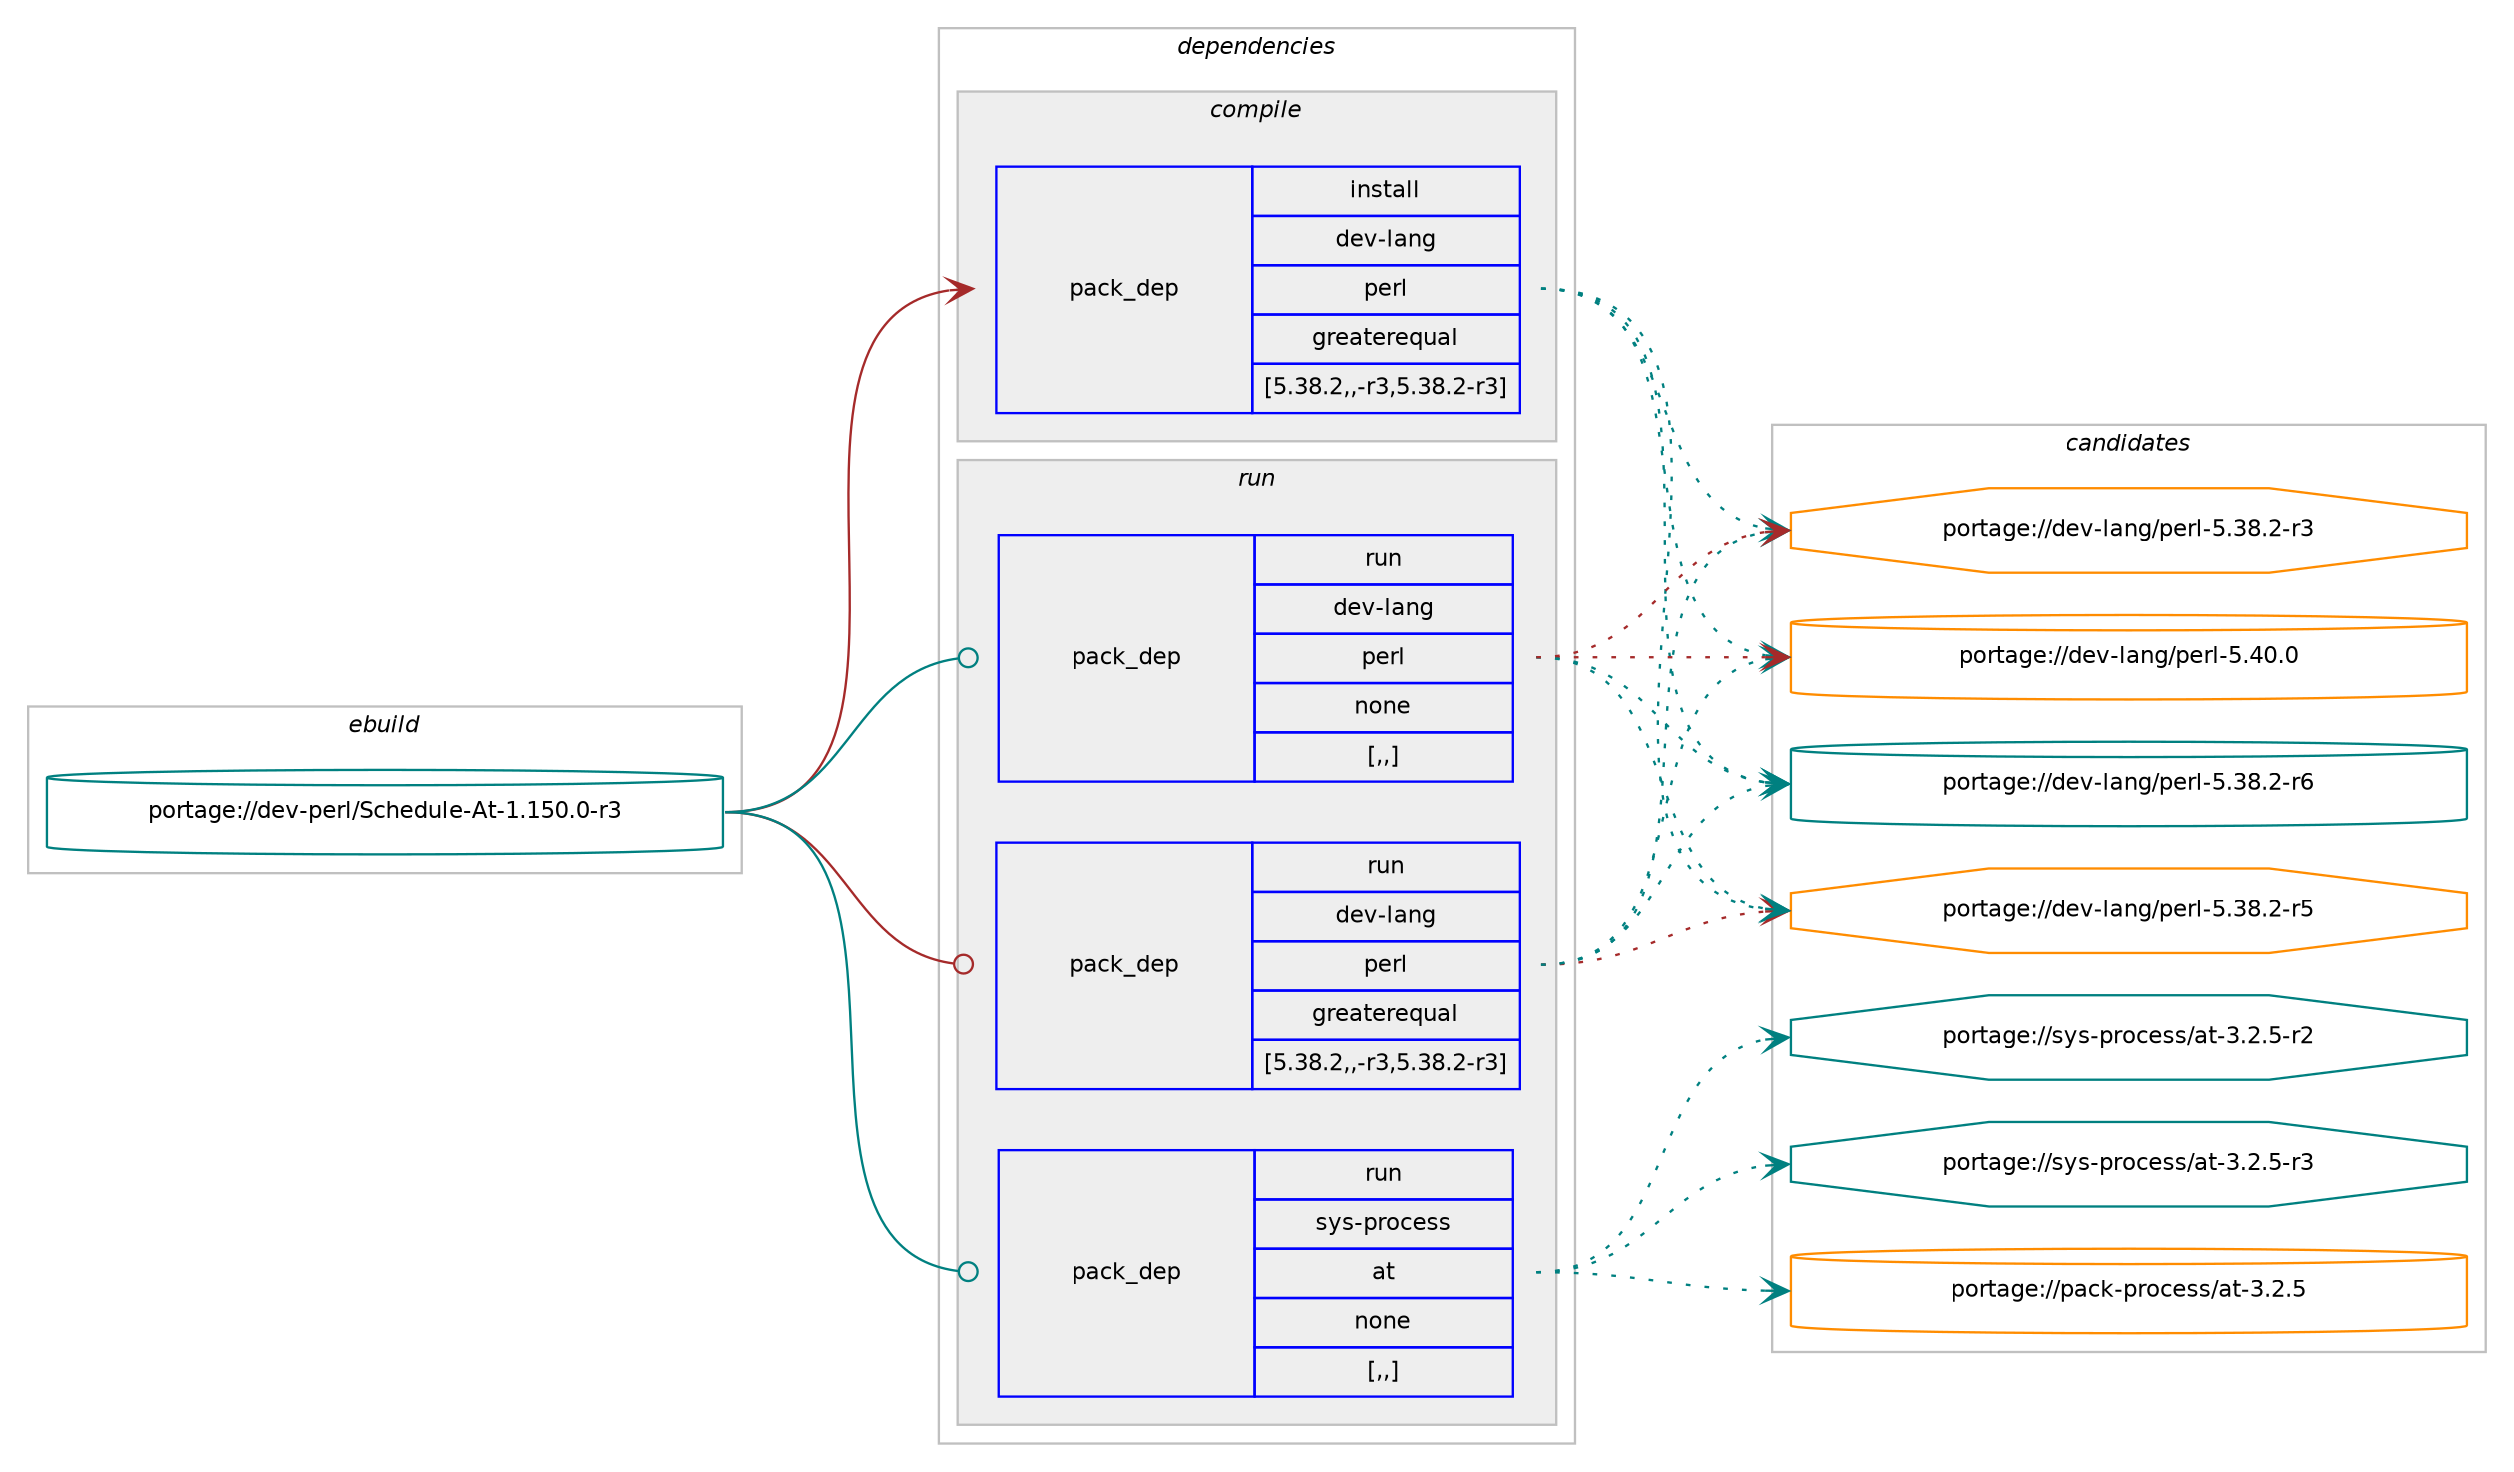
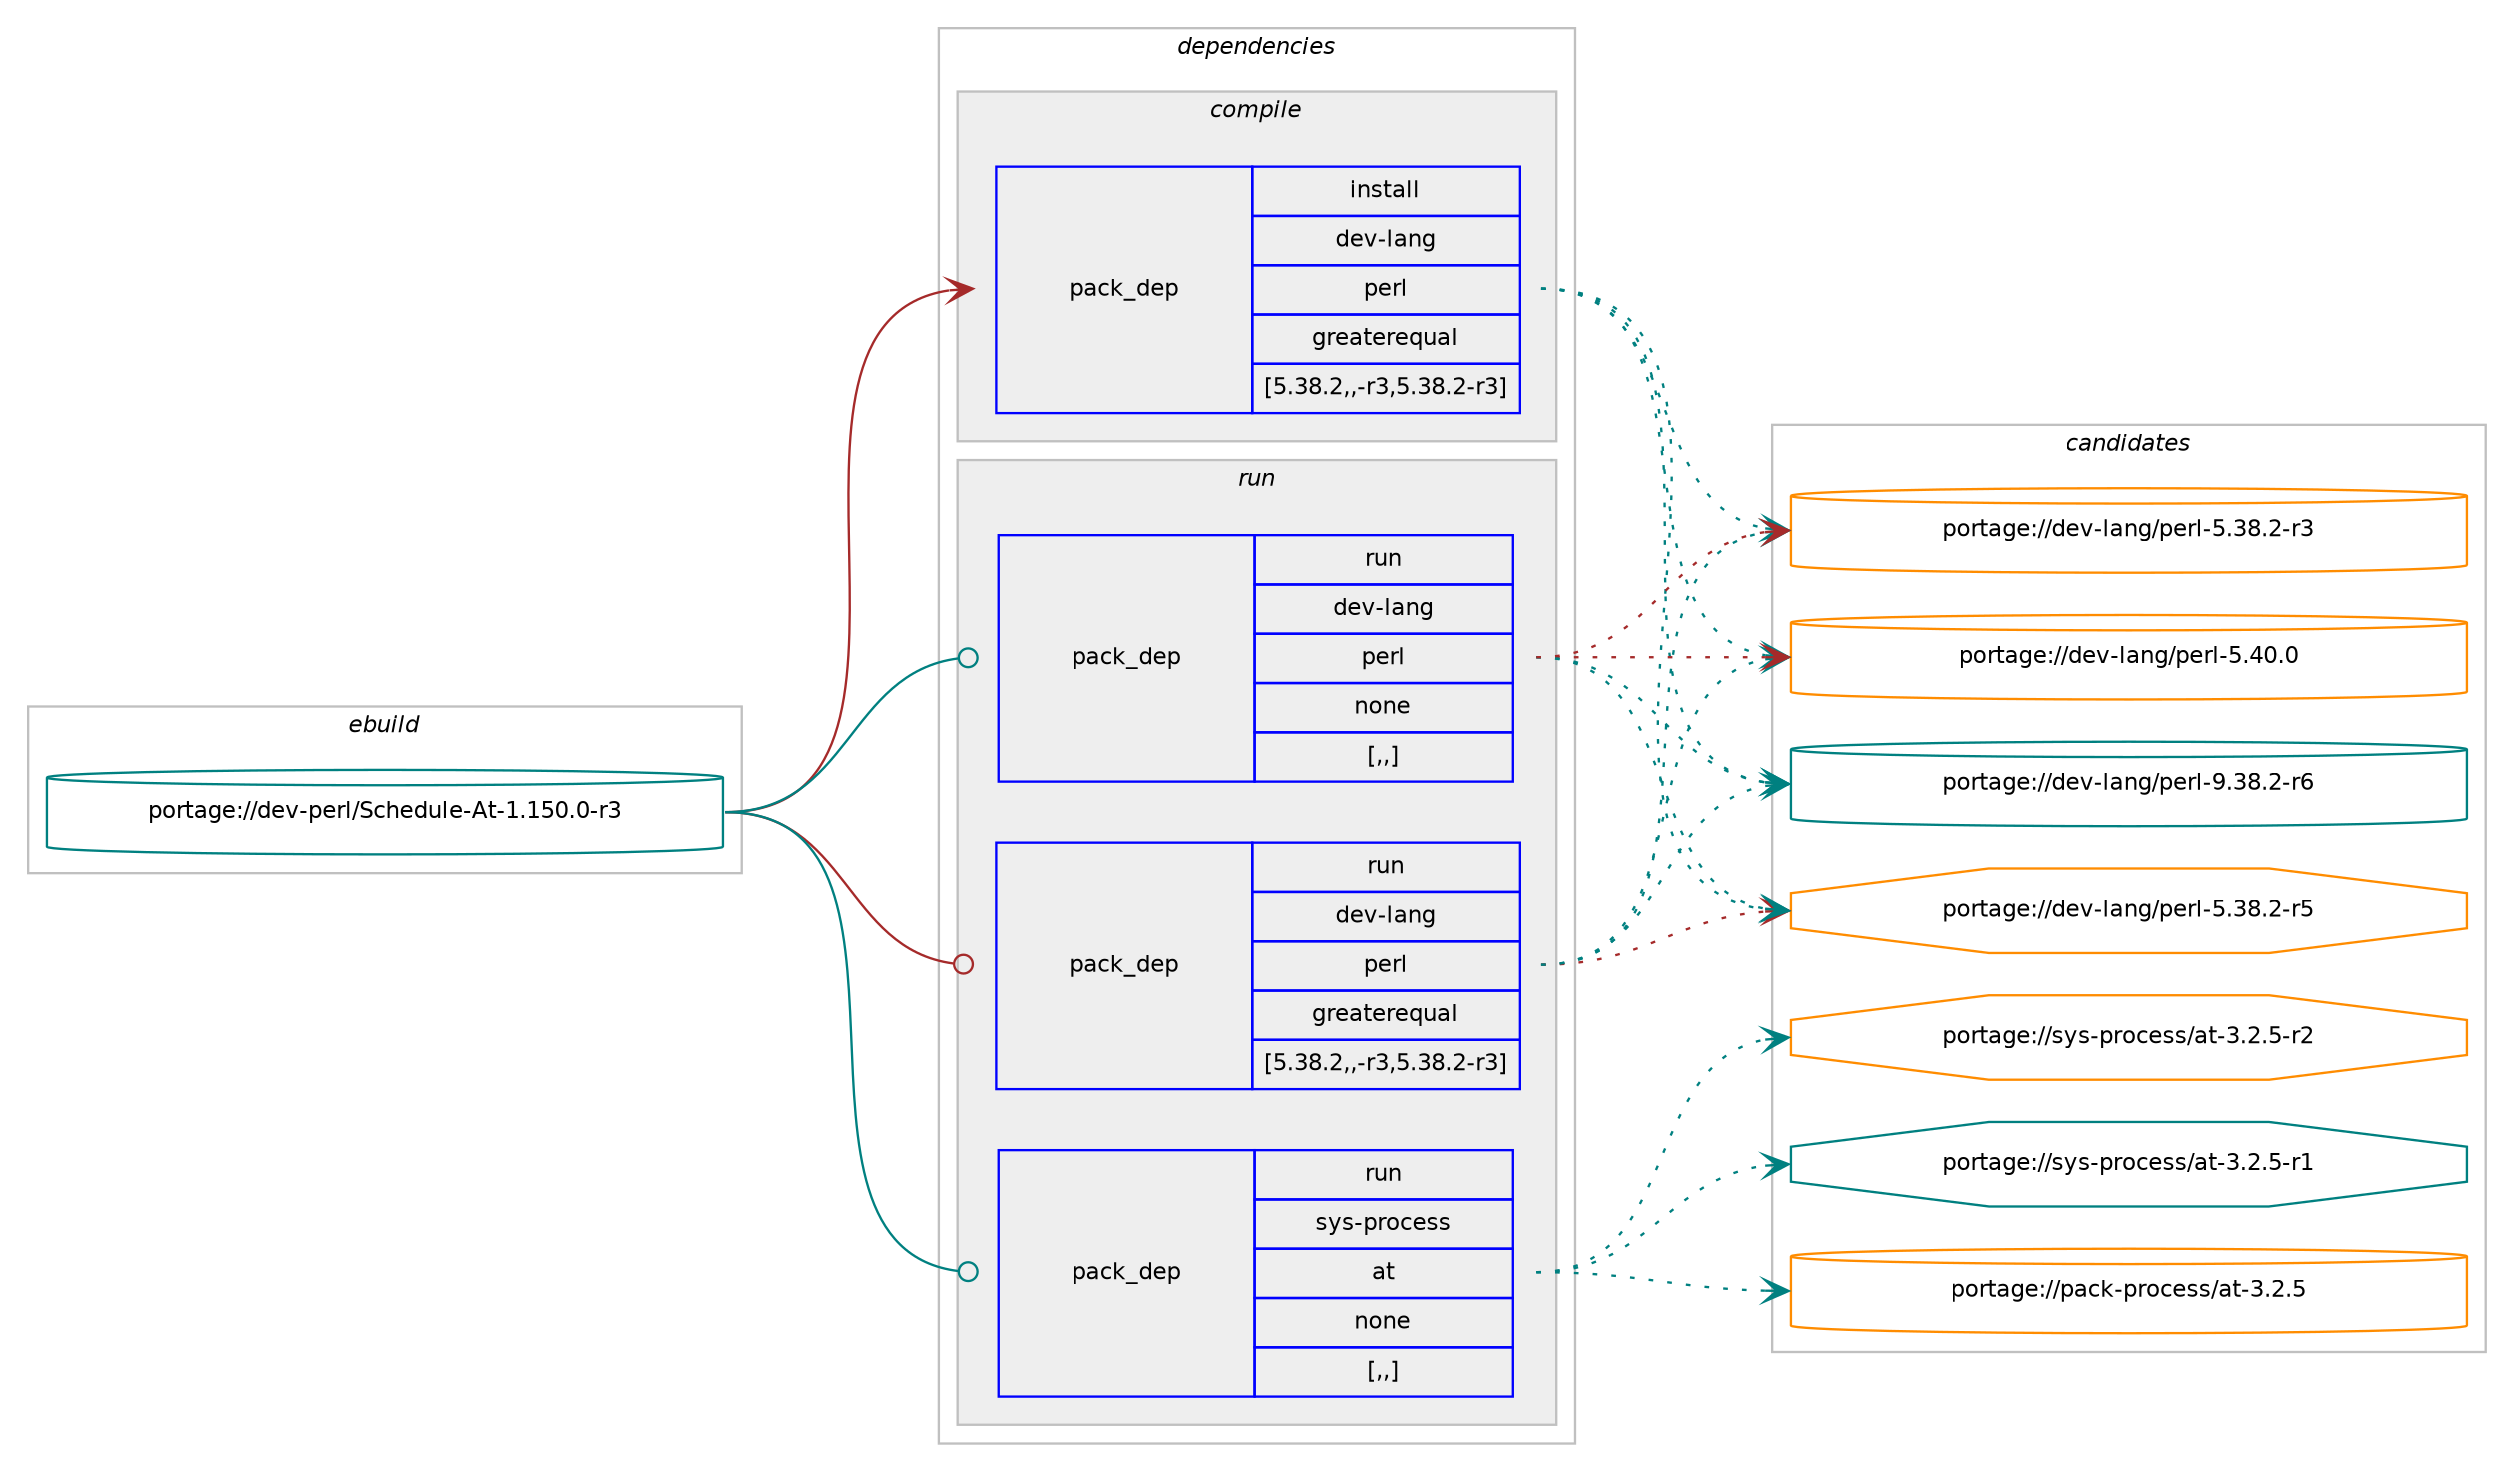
node "portage://dev-lang/perl-5.38.2-r3": shape octagon -> cylinder
node "portage://dev-lang/perl-5.38.2-r6": label "portage://dev-lang/perl-5.38.2-r6" -> "portage://dev-lang/perl-9.38.2-r6"
node "portage://sys-process/at-3.2.5-r2": color teal -> darkorange
node "portage://sys-process/at-3.2.5-r3": label "portage://sys-process/at-3.2.5-r3" -> "portage://sys-process/at-3.2.5-r1"
